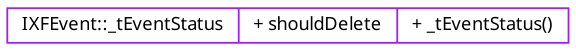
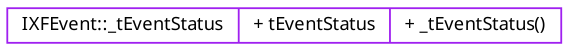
node "IXFEvent::_tEventStatus": text "+ shouldDelete" -> "+ tEventStatus"
